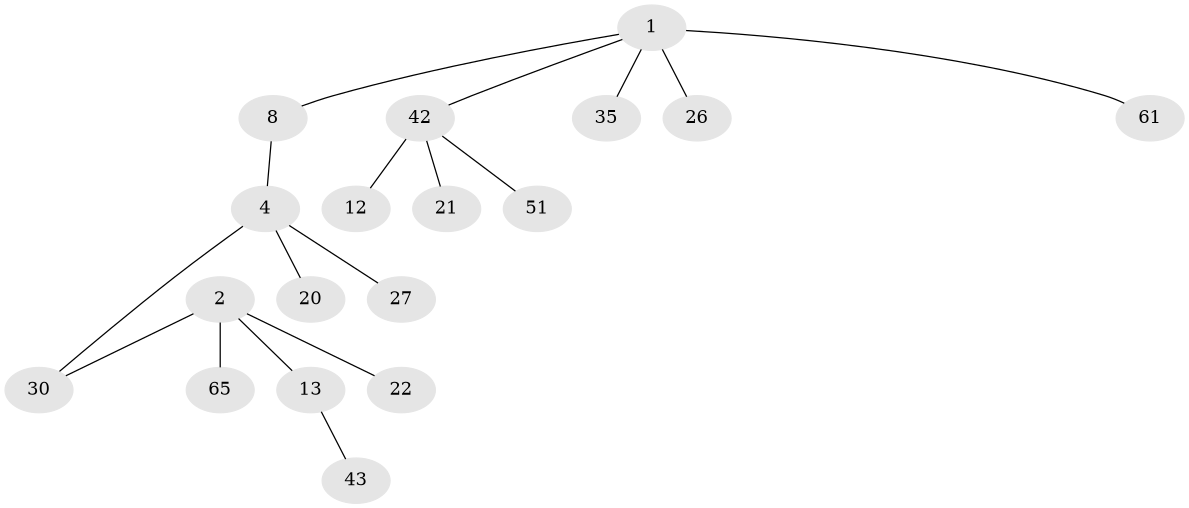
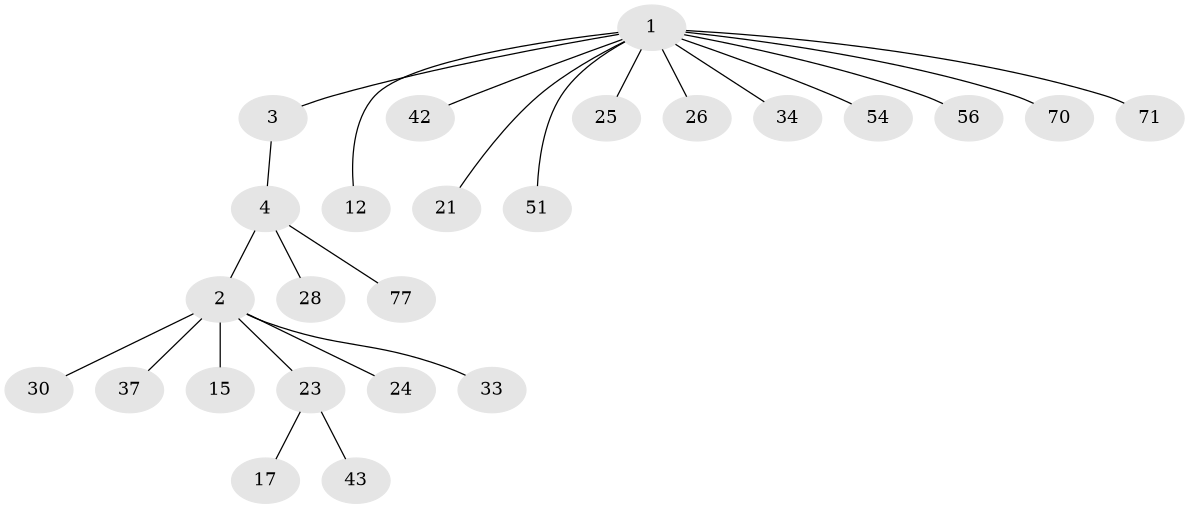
node "8": label "8" -> "3"
node "35": label "35" -> "25"
node "34": added
node "54": added
node "56": added
node "70": added
node "61": label "61" -> "71"
edge "42" -- "12": now "1" -- "12"
edge "42" -- "21": now "1" -- "21"
edge "42" -- "51": now "1" -- "51"
edge "4" -- "30": now "4" -- "2"
node "20": label "20" -> "28"
node "27": label "27" -> "77"
node "37": added
node "65": label "65" -> "15"
node "13": label "13" -> "23"
node "22": label "22" -> "24"
node "33": added
node "17": added
